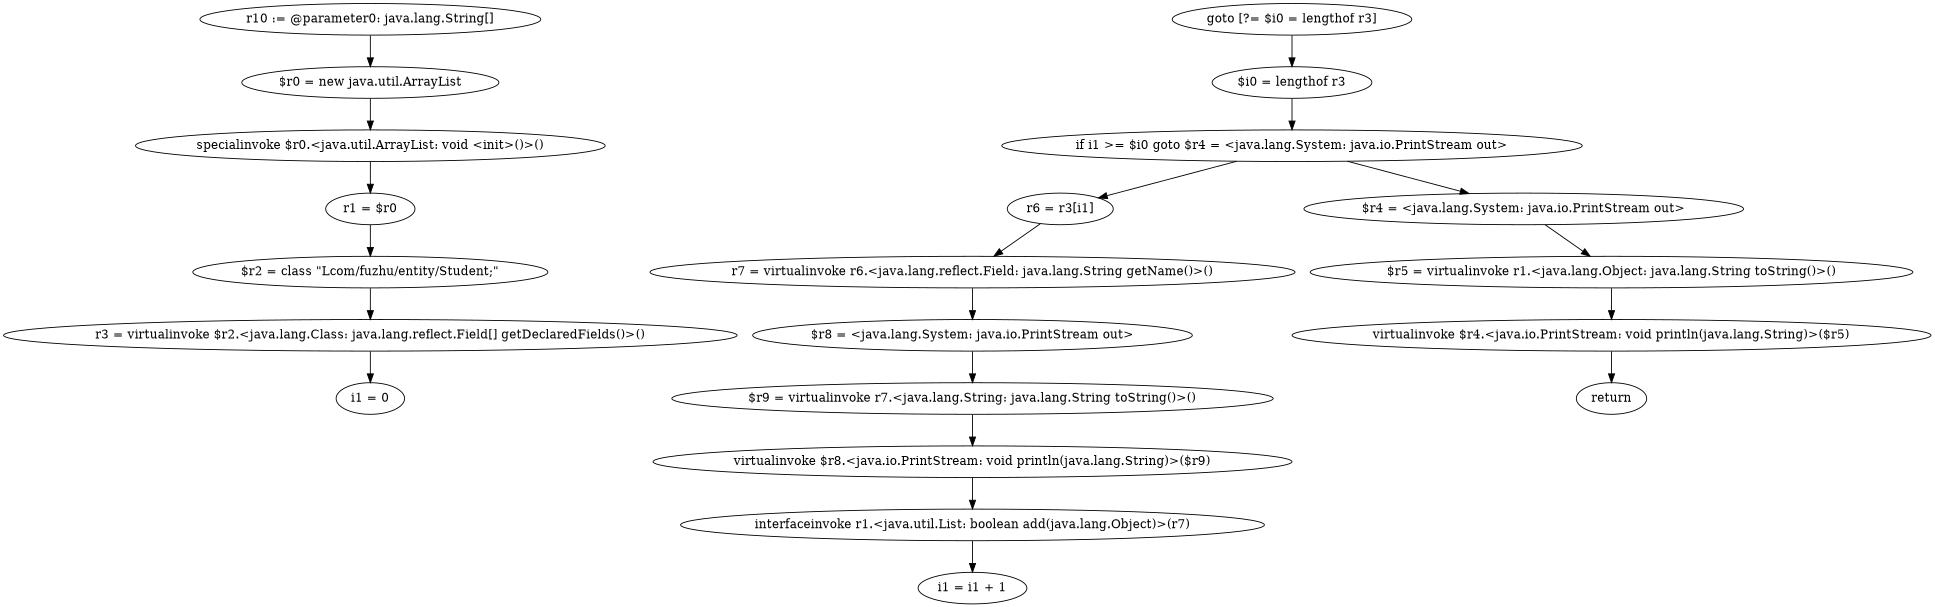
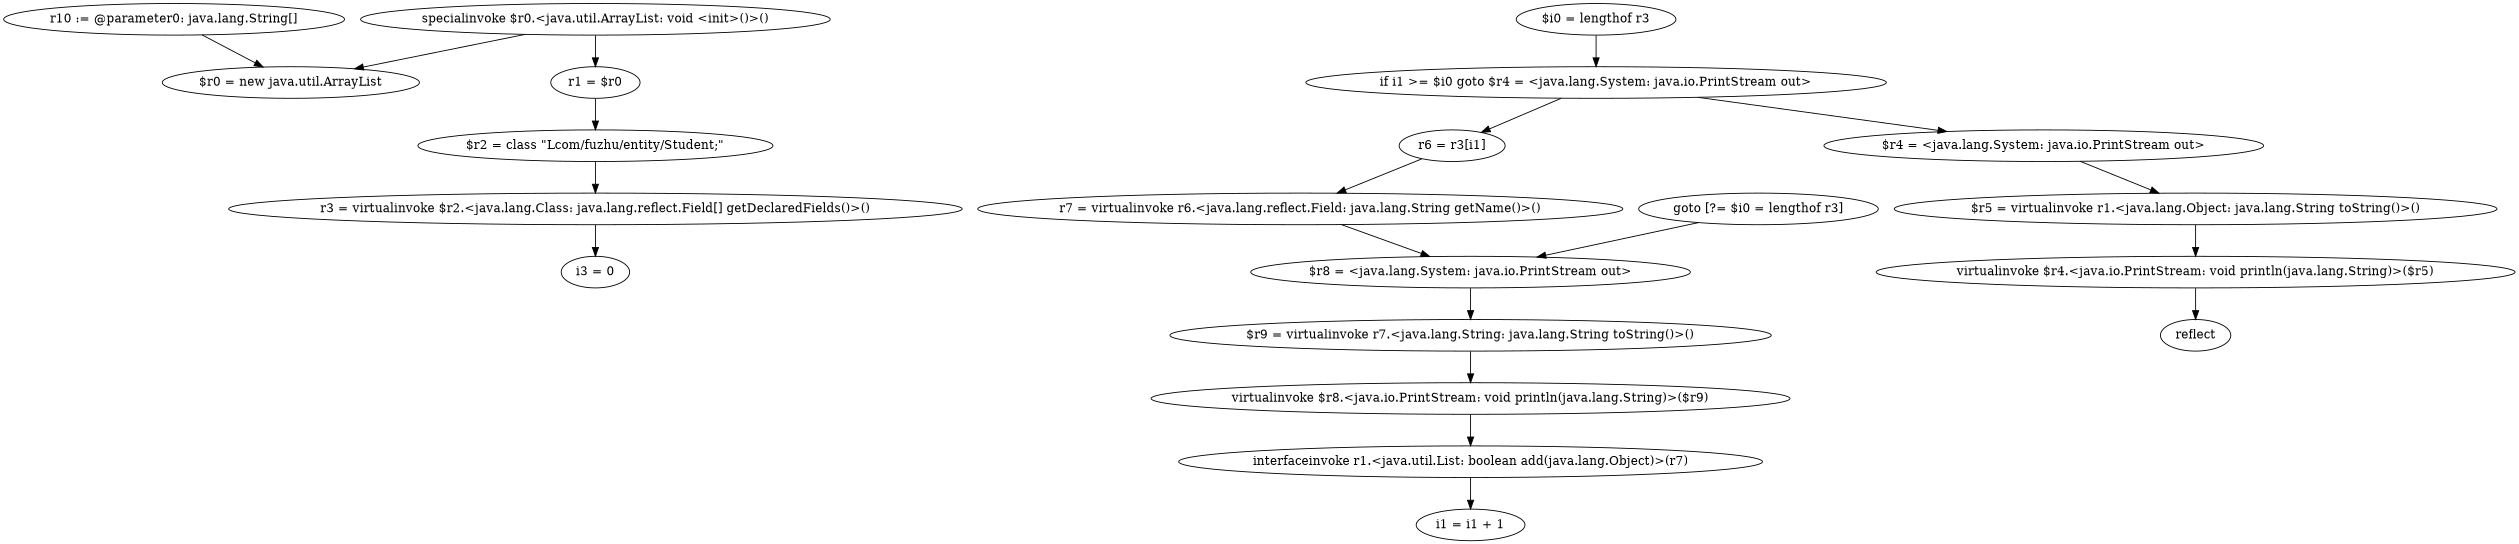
edge "goto [?= $i0 = lengthof r3]" -> "$i0 = lengthof r3": now "goto [?= $i0 = lengthof r3]" -> "$r8 = <java.lang.System: java.io.PrintStream out>"
edge "$r0 = new java.util.ArrayList" -> "specialinvoke $r0.<java.util.ArrayList: void <init>()>()": reversed
node "i1 = 0": label "i1 = 0" -> "i3 = 0"
node "return": label "return" -> "reflect"
